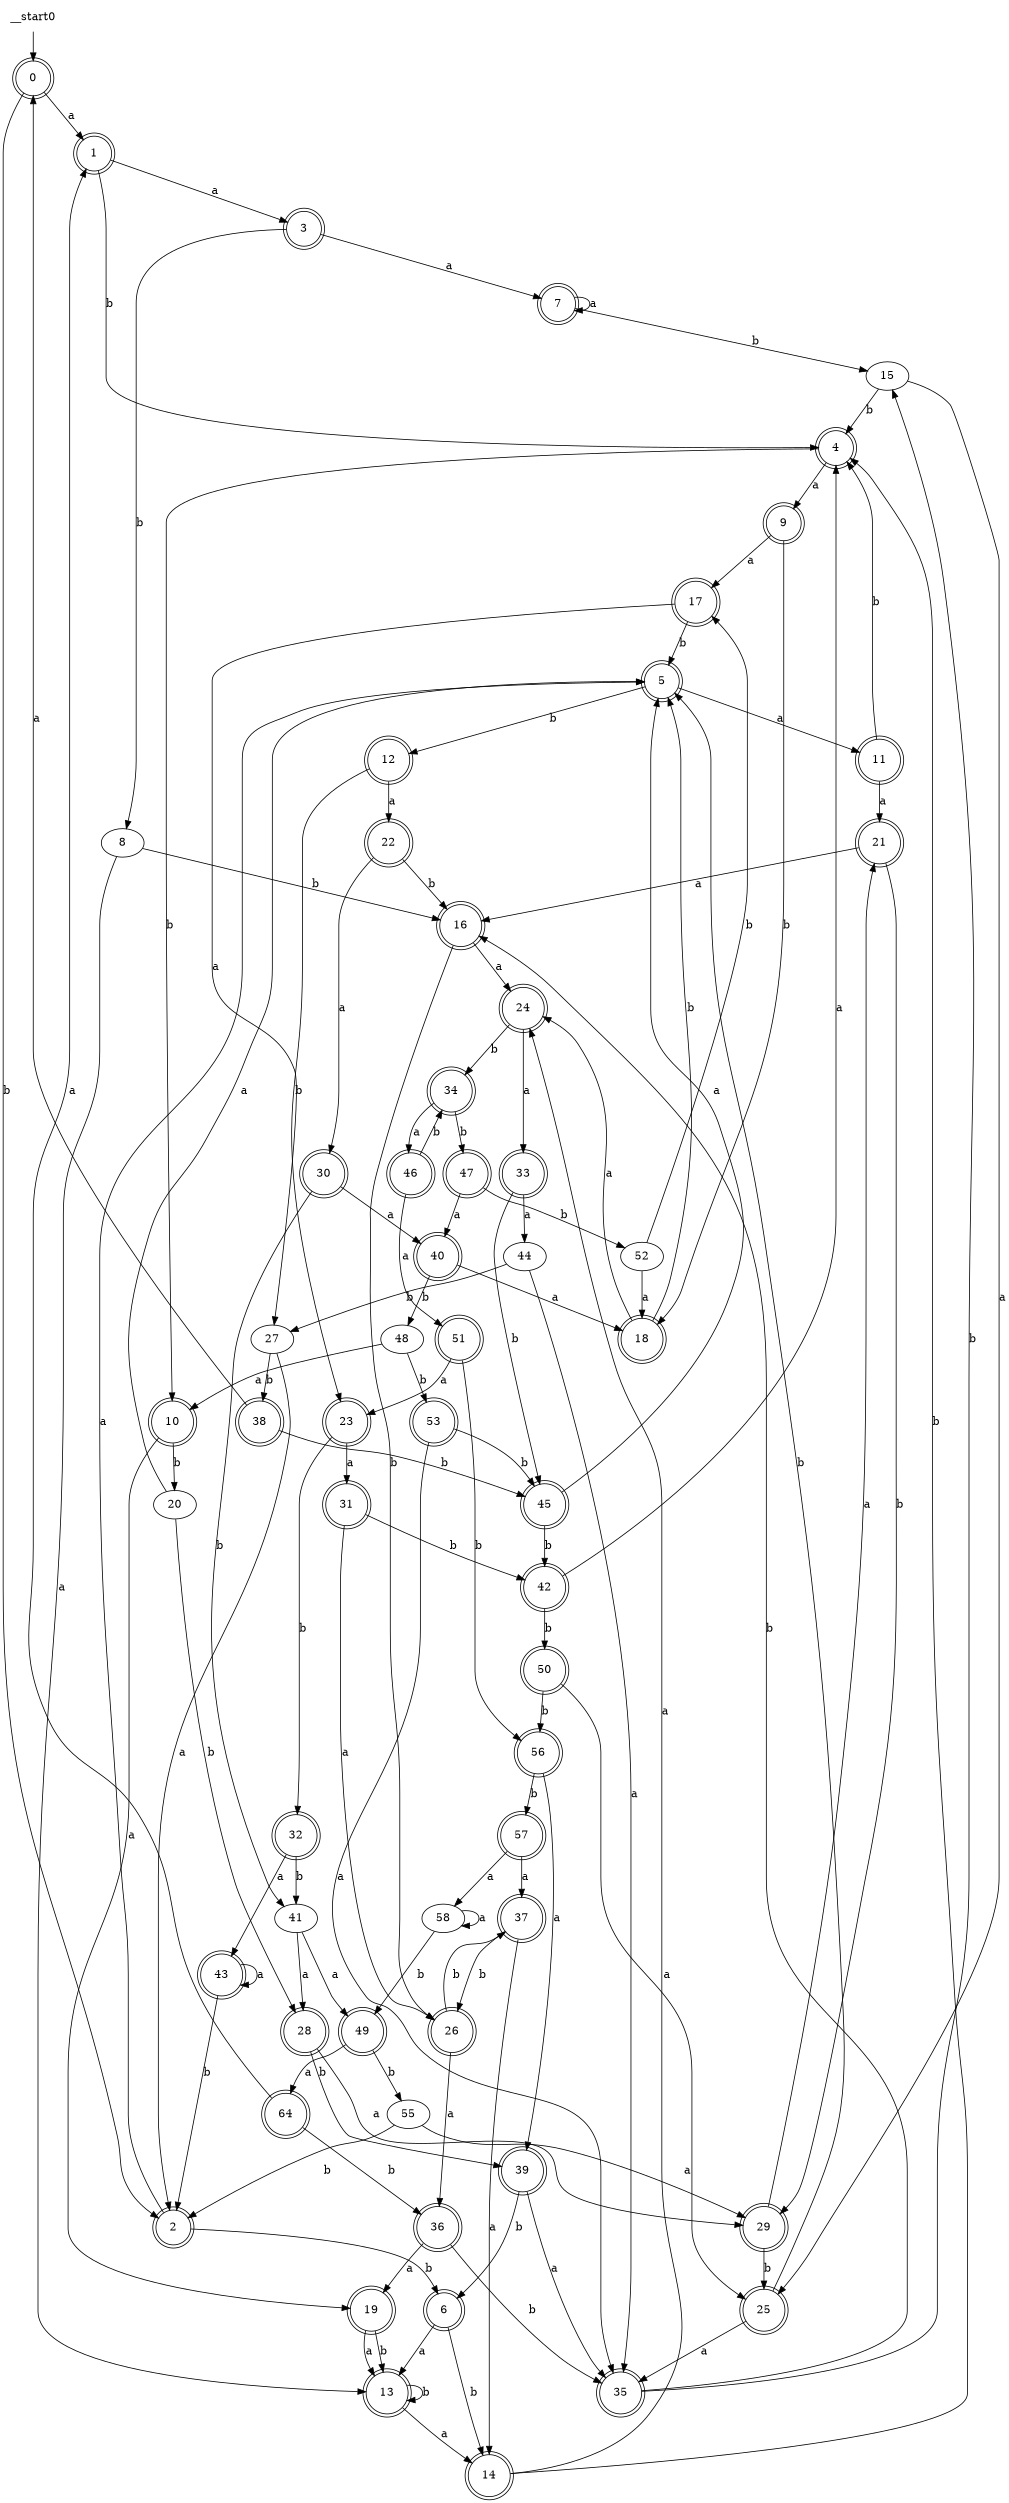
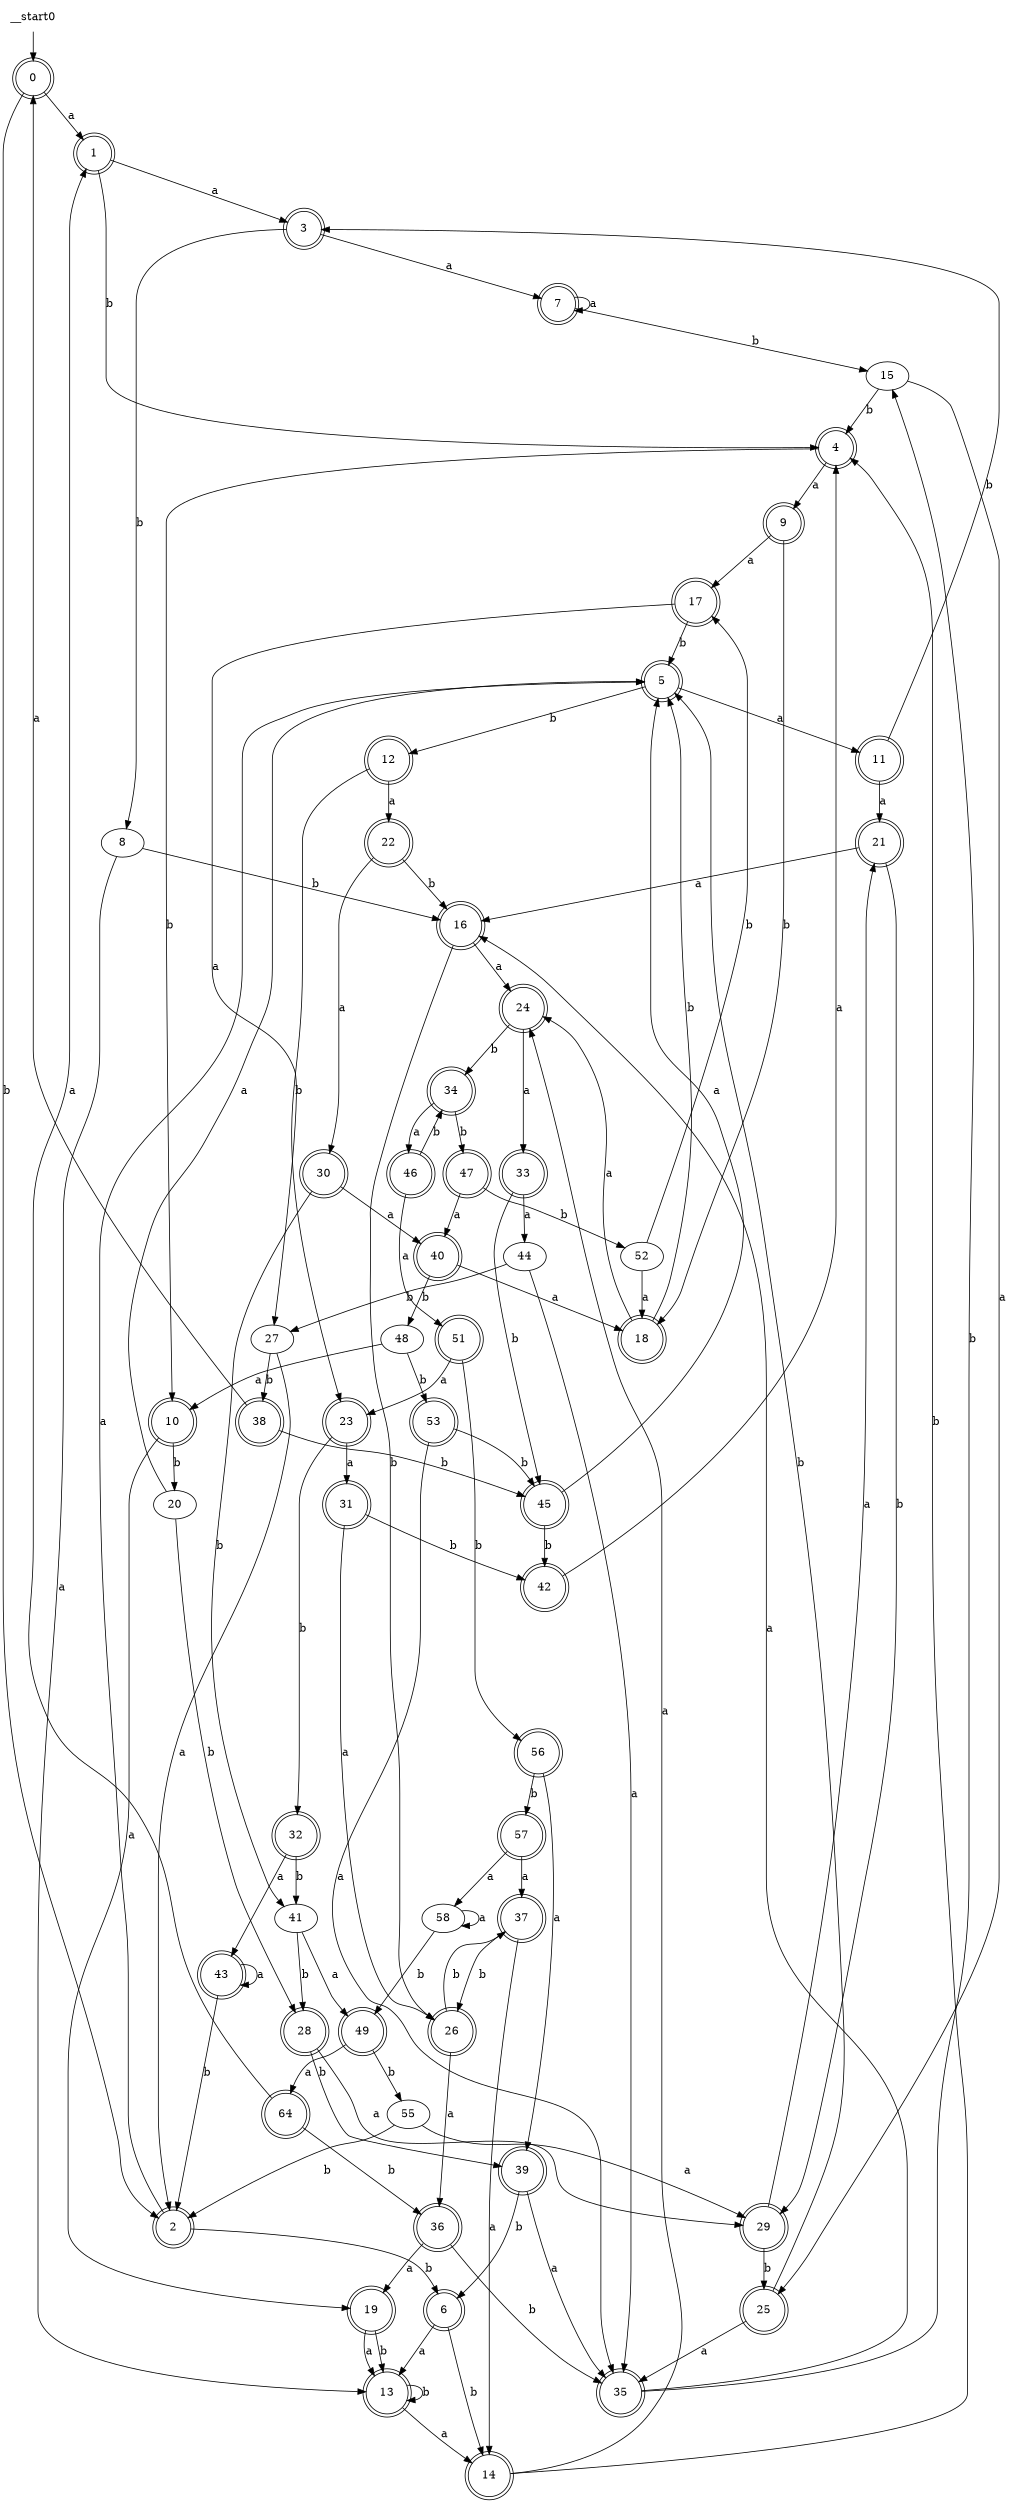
edge "11" -> "4": now "11" -> "3"
edge "35" -> "16": label "b" -> "a"
node "50": removed
edge "41" -> "28": label "a" -> "b"
